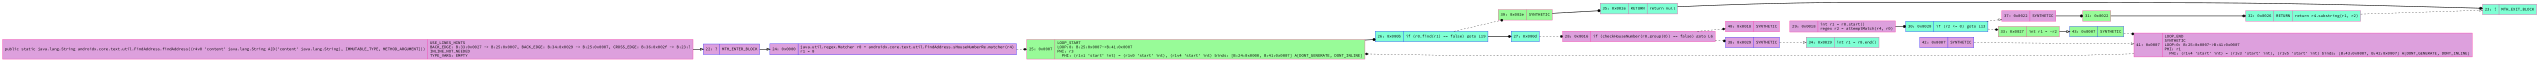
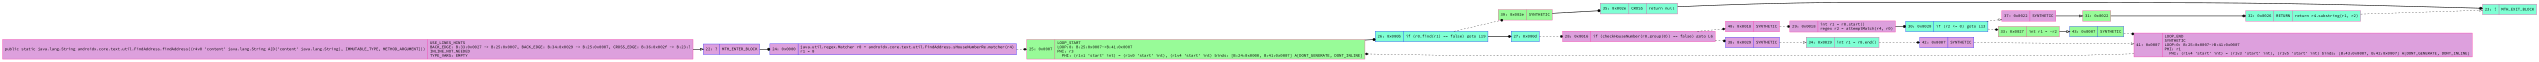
node "35: 0x002e": text "RETURN" -> "CROSS"
edge "37: 0x0022" -> "31: 0x0022": arrowhead dot -> onormal
edge "40: 0x0018" -> "29: 0x0018": added
edge "34: 0x0029" -> "42: 0x0007": added
edge "22: ?" -> "24: 0x0000": arrowhead onormal -> dot
